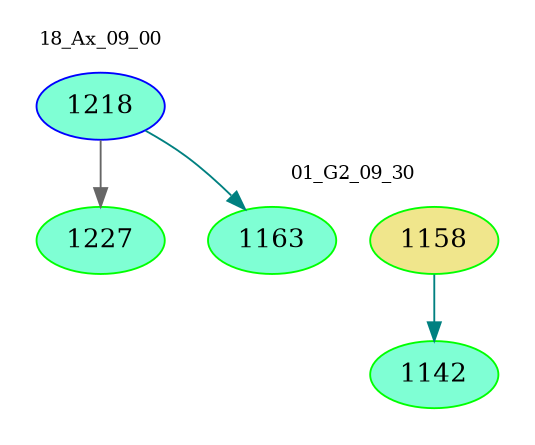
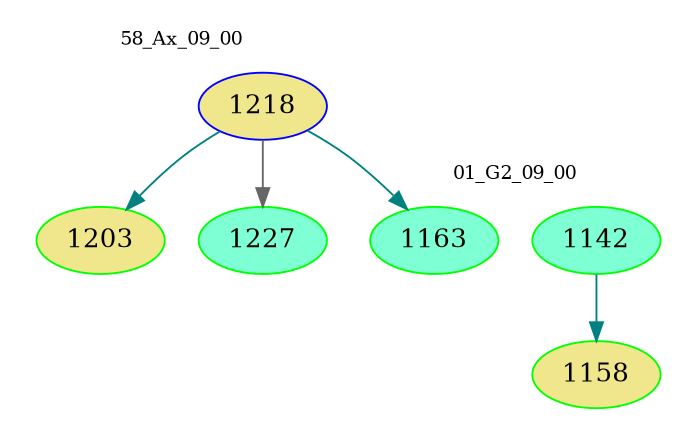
cluster "18_Ax_09_00": label "18_Ax_09_00" -> "58_Ax_09_00"
node "1218": fillcolor aquamarine -> khaki
cluster "01_G2_09_30": label "01_G2_09_30" -> "01_G2_09_00"
node "1203": added
edge "1158" -> "1142": reversed
